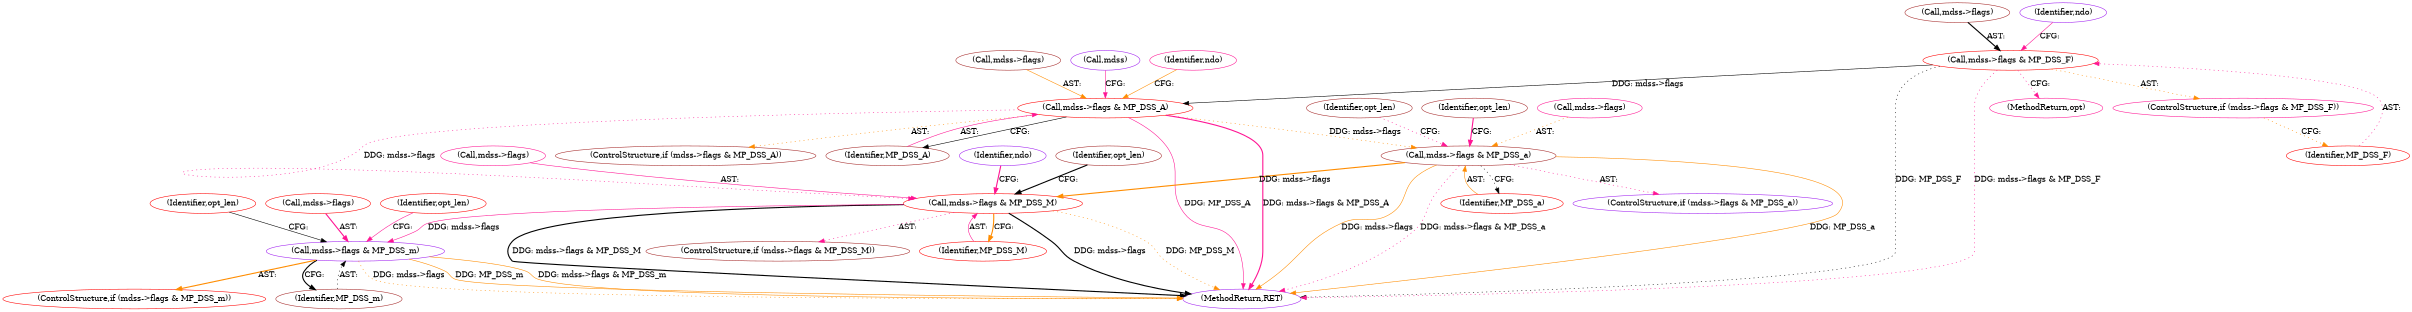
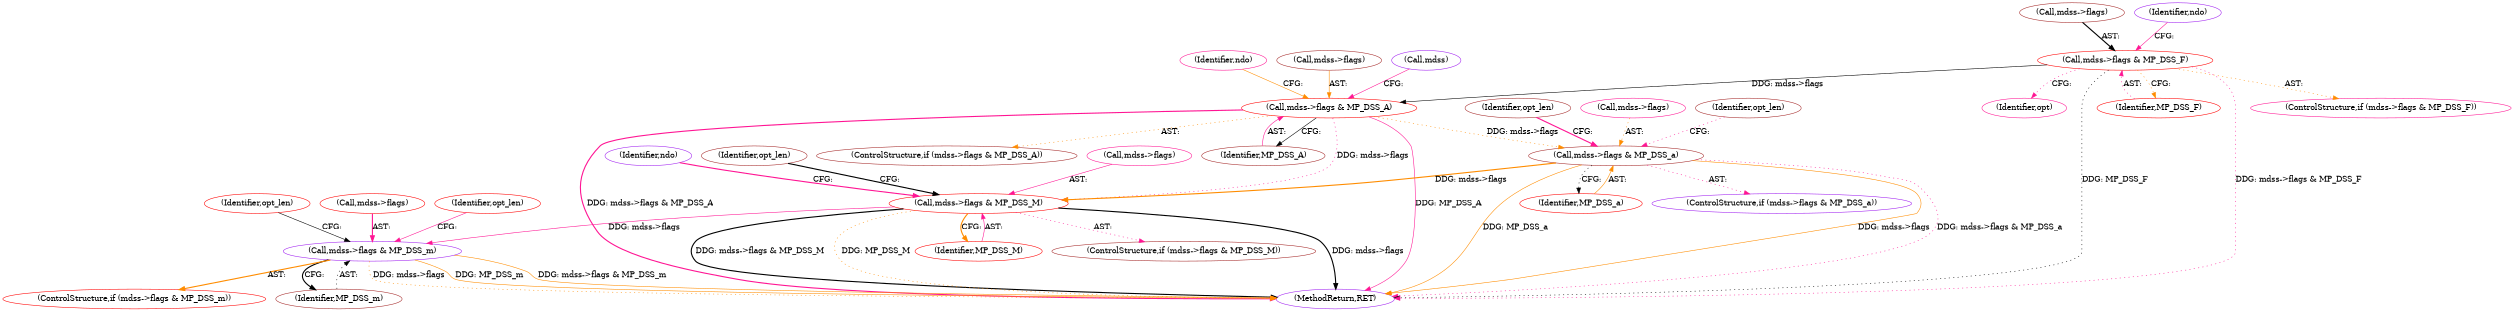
node "(MethodReturn,opt)": label "(MethodReturn,opt)" -> "(Identifier,opt)"
edge "(ControlStructure,if (mdss->flags & MP_DSS_F))" -> "(Identifier,MP_DSS_F)": now "(Call,mdss->flags & MP_DSS_F)" -> "(Identifier,MP_DSS_F)"
